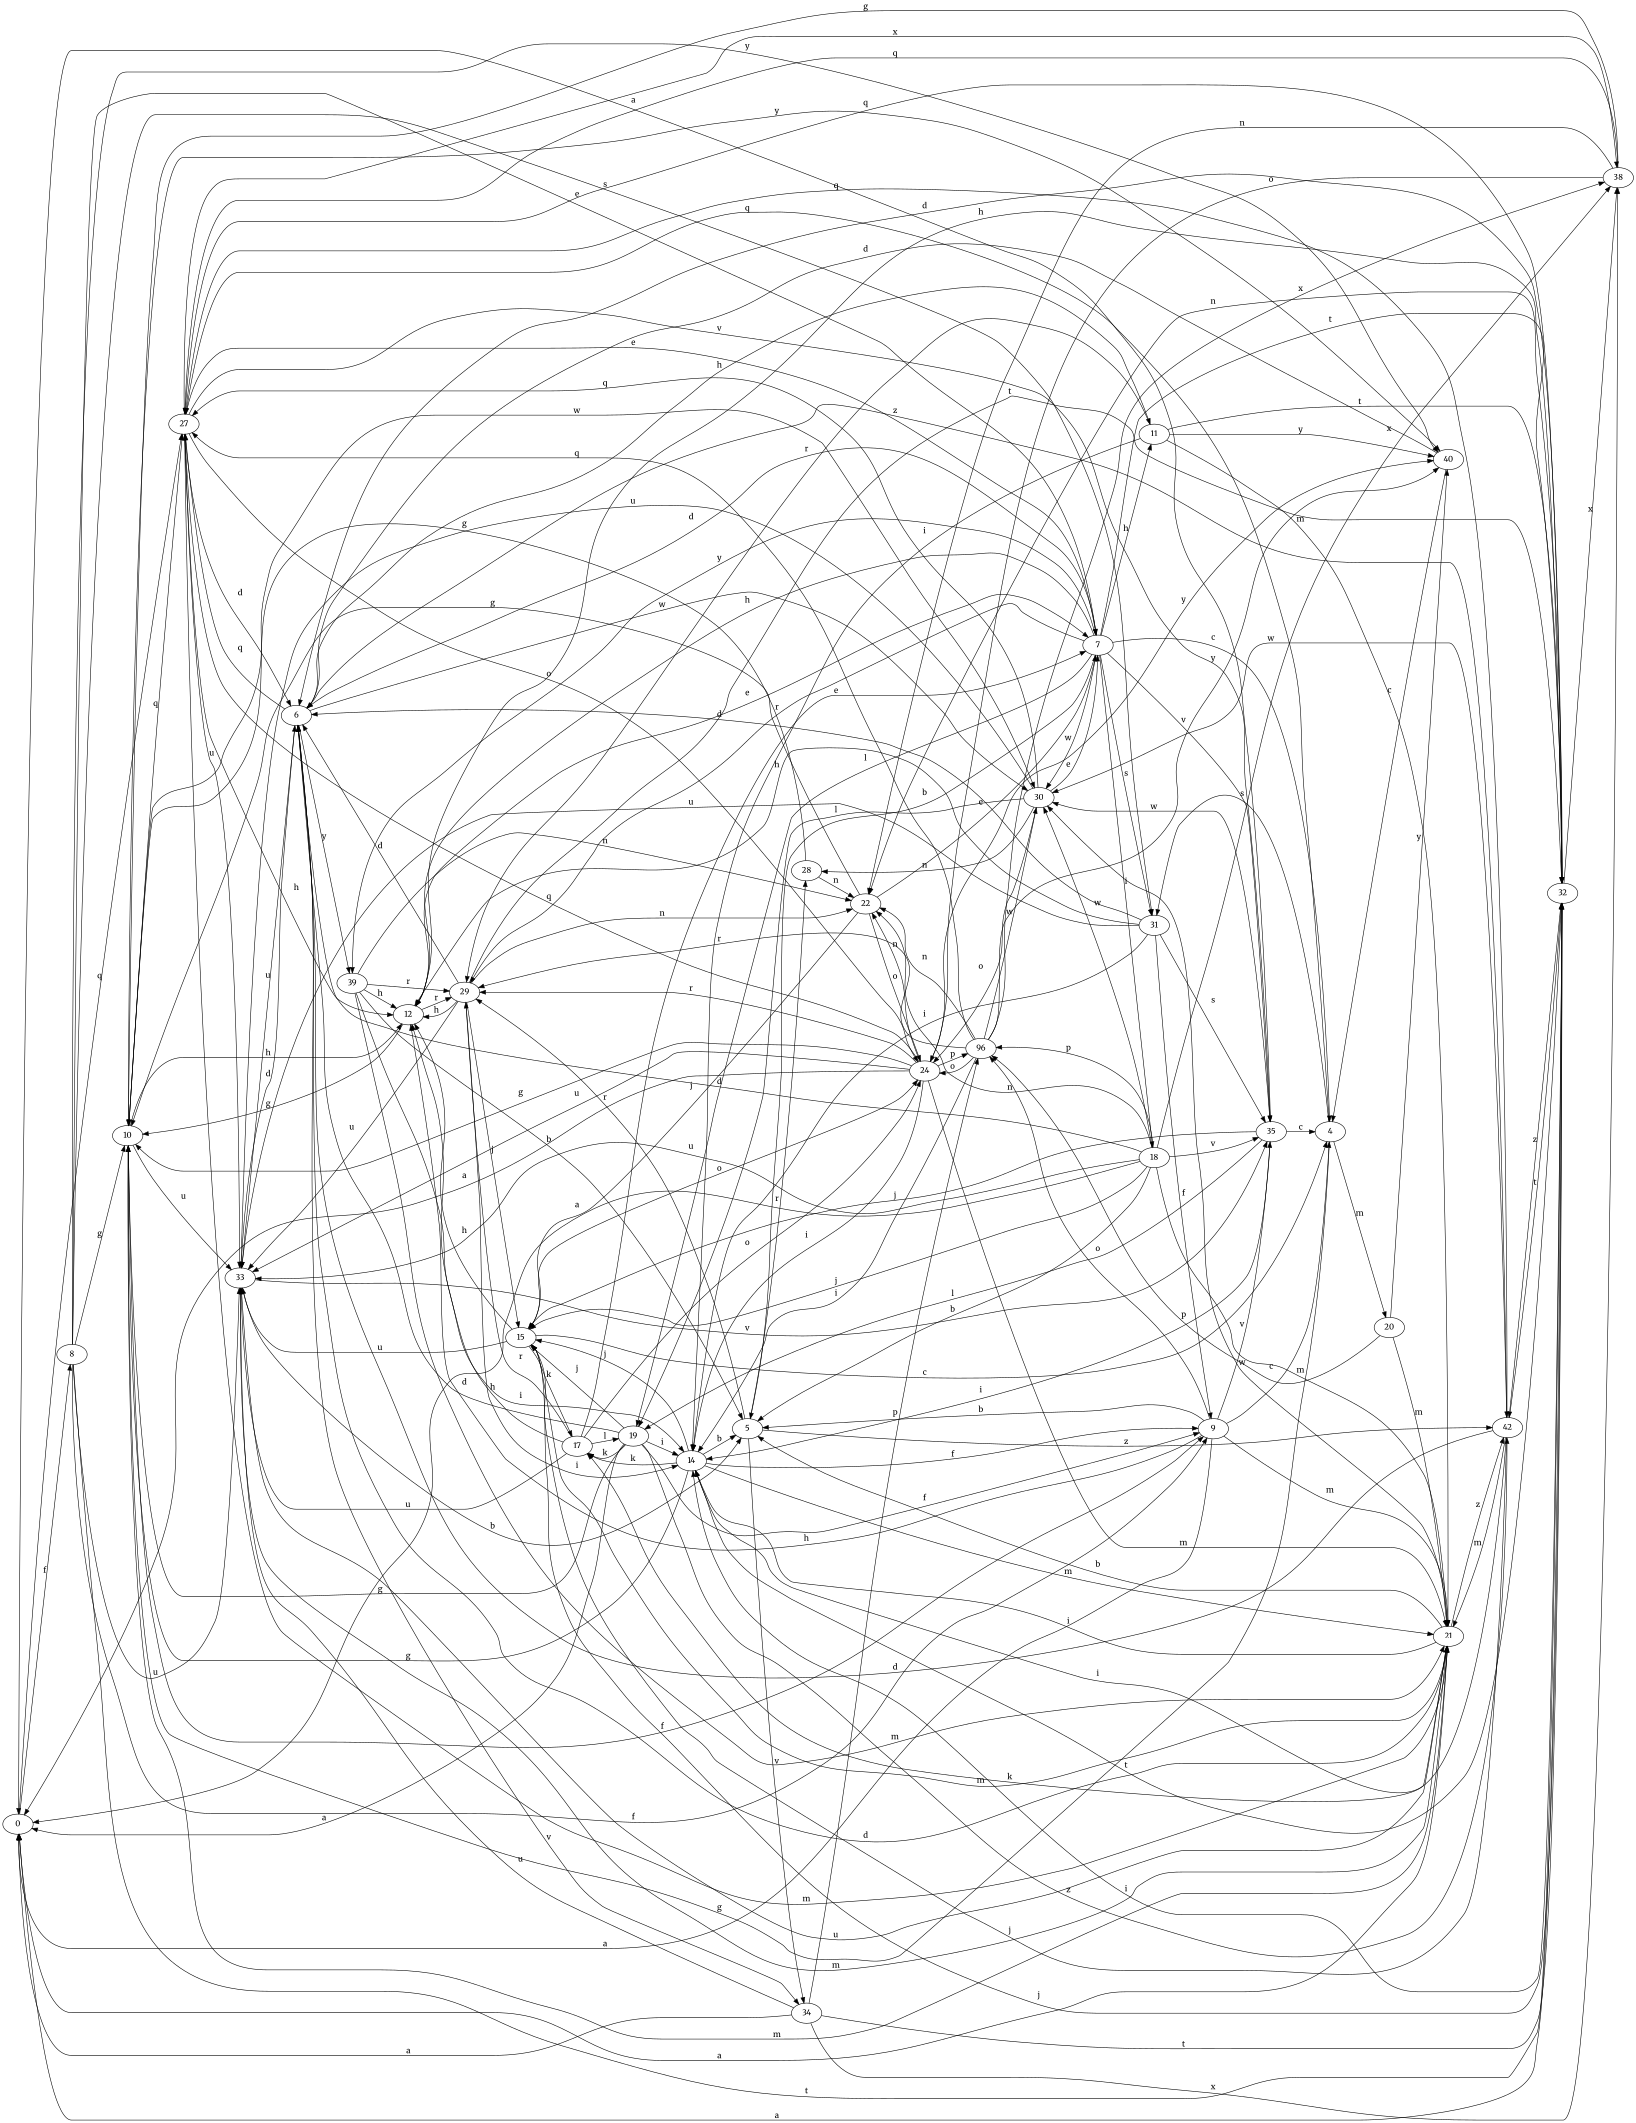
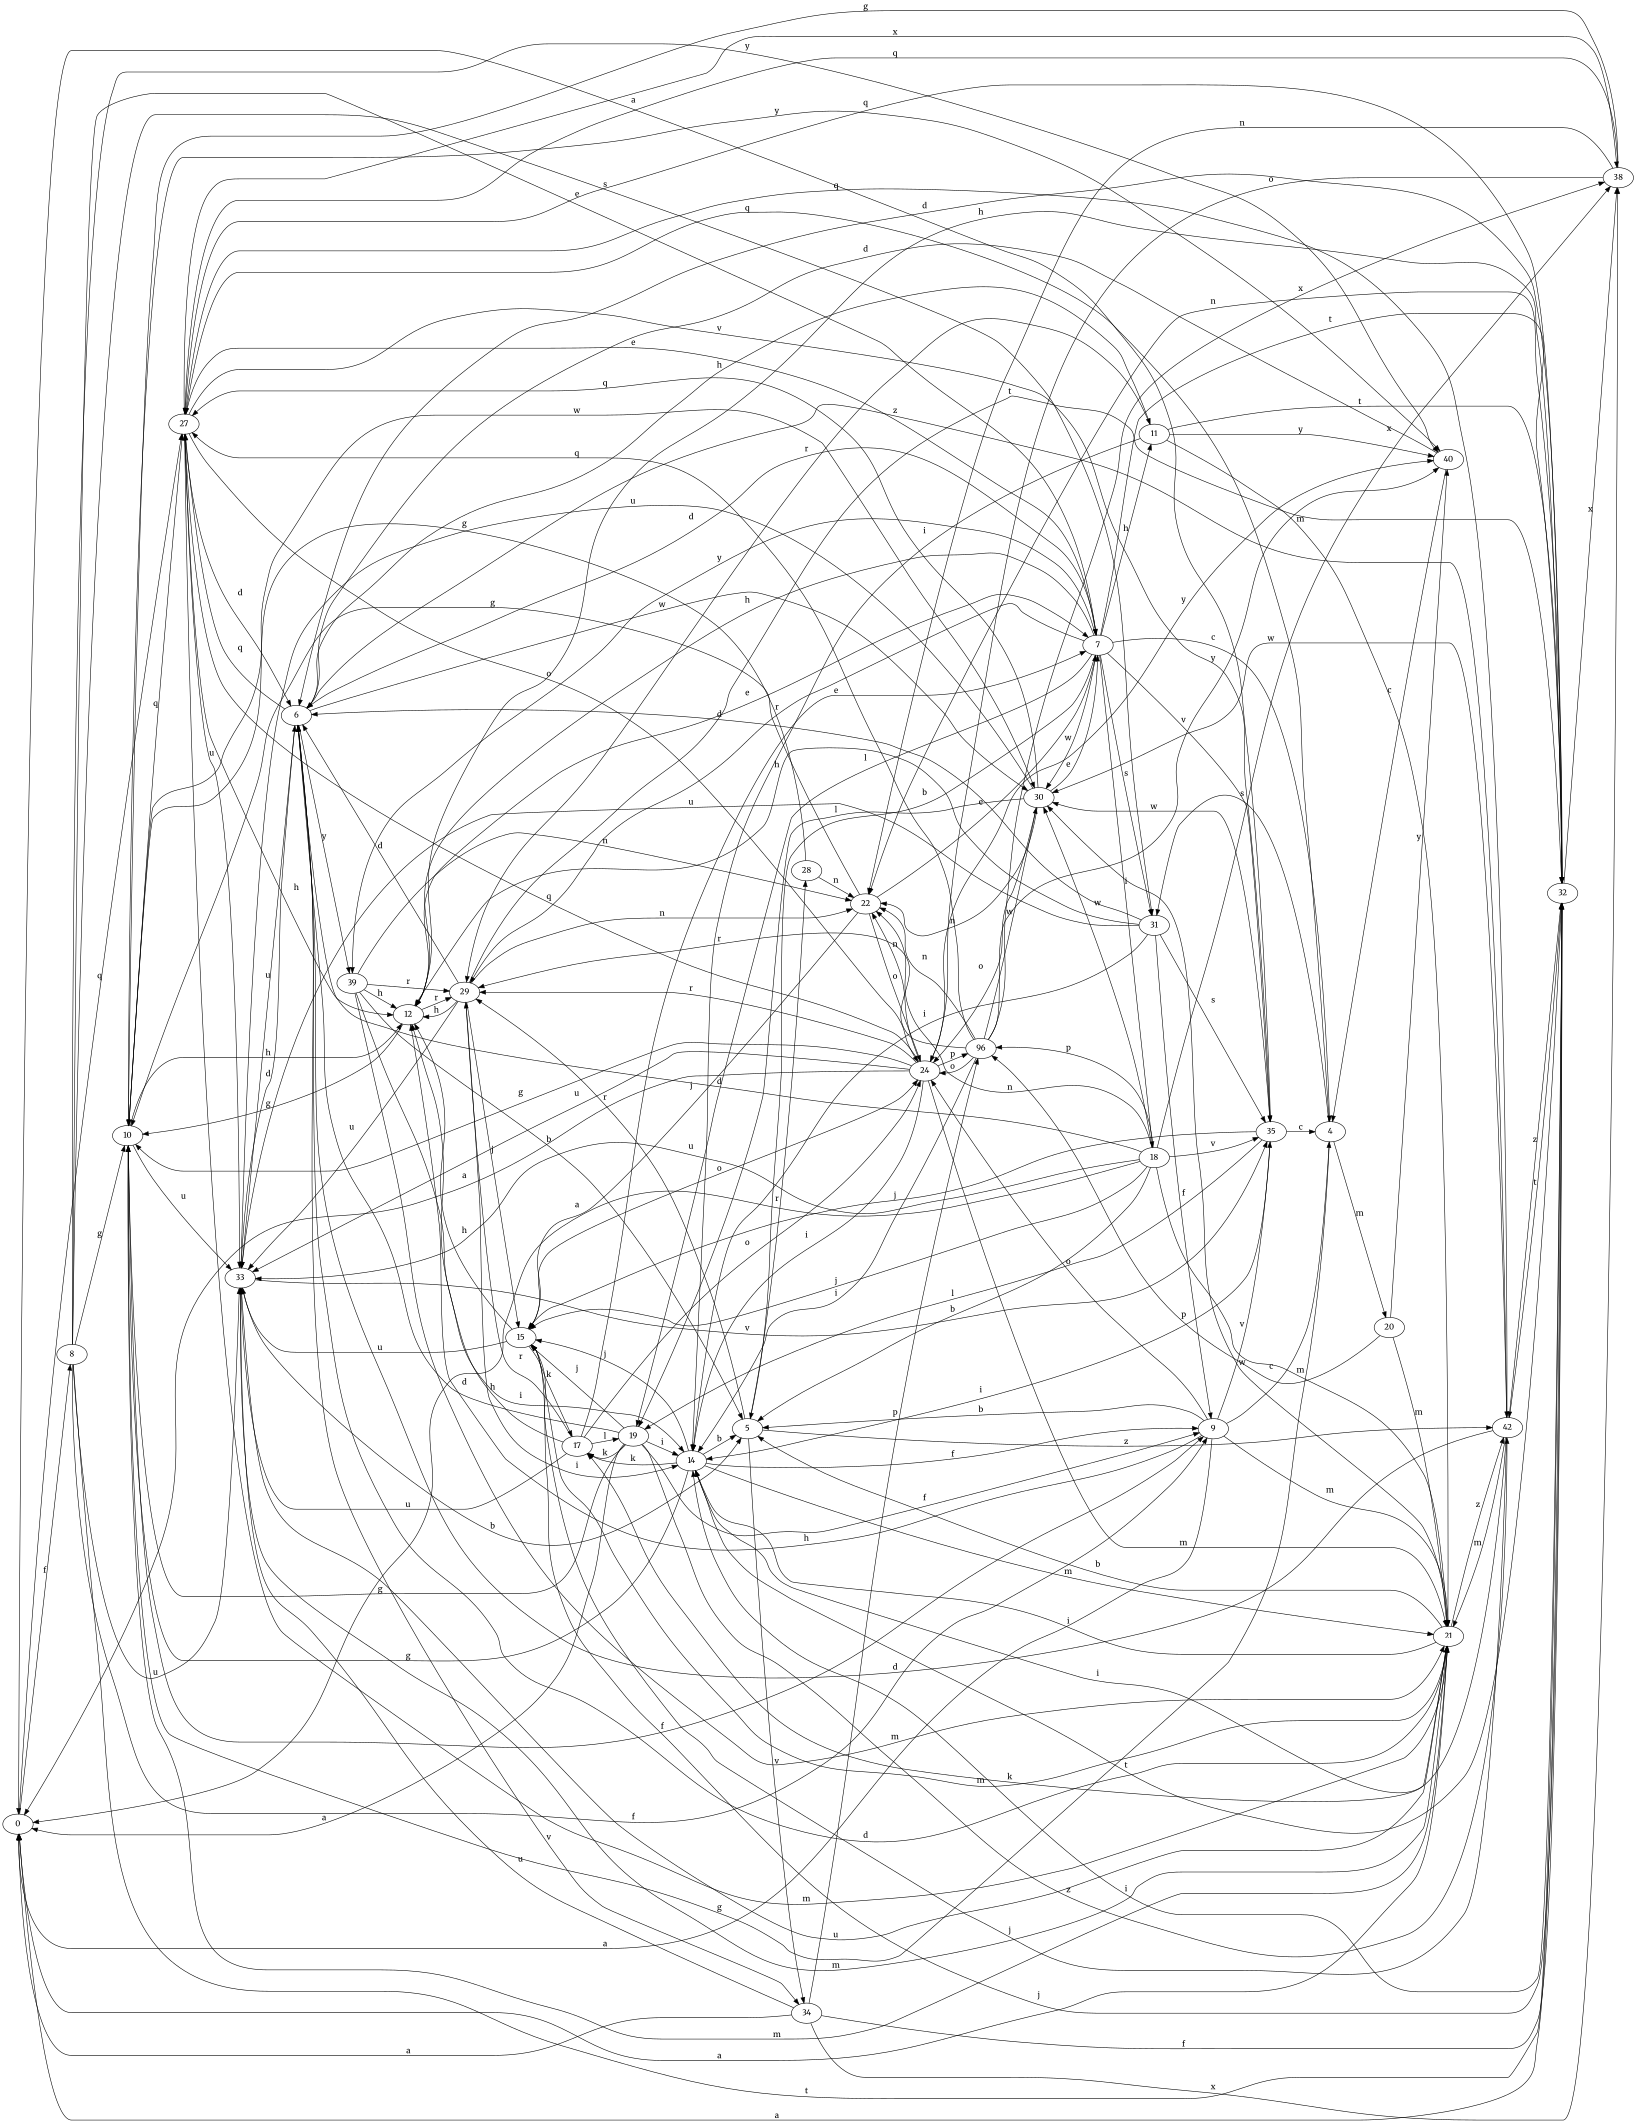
edge "30" -> "28": now "30" -> "22"
edge "9" -> "96": now "9" -> "24"
edge "15" -> "4": removed, label "c"
edge "34" -> "32": label "t" -> "f"
